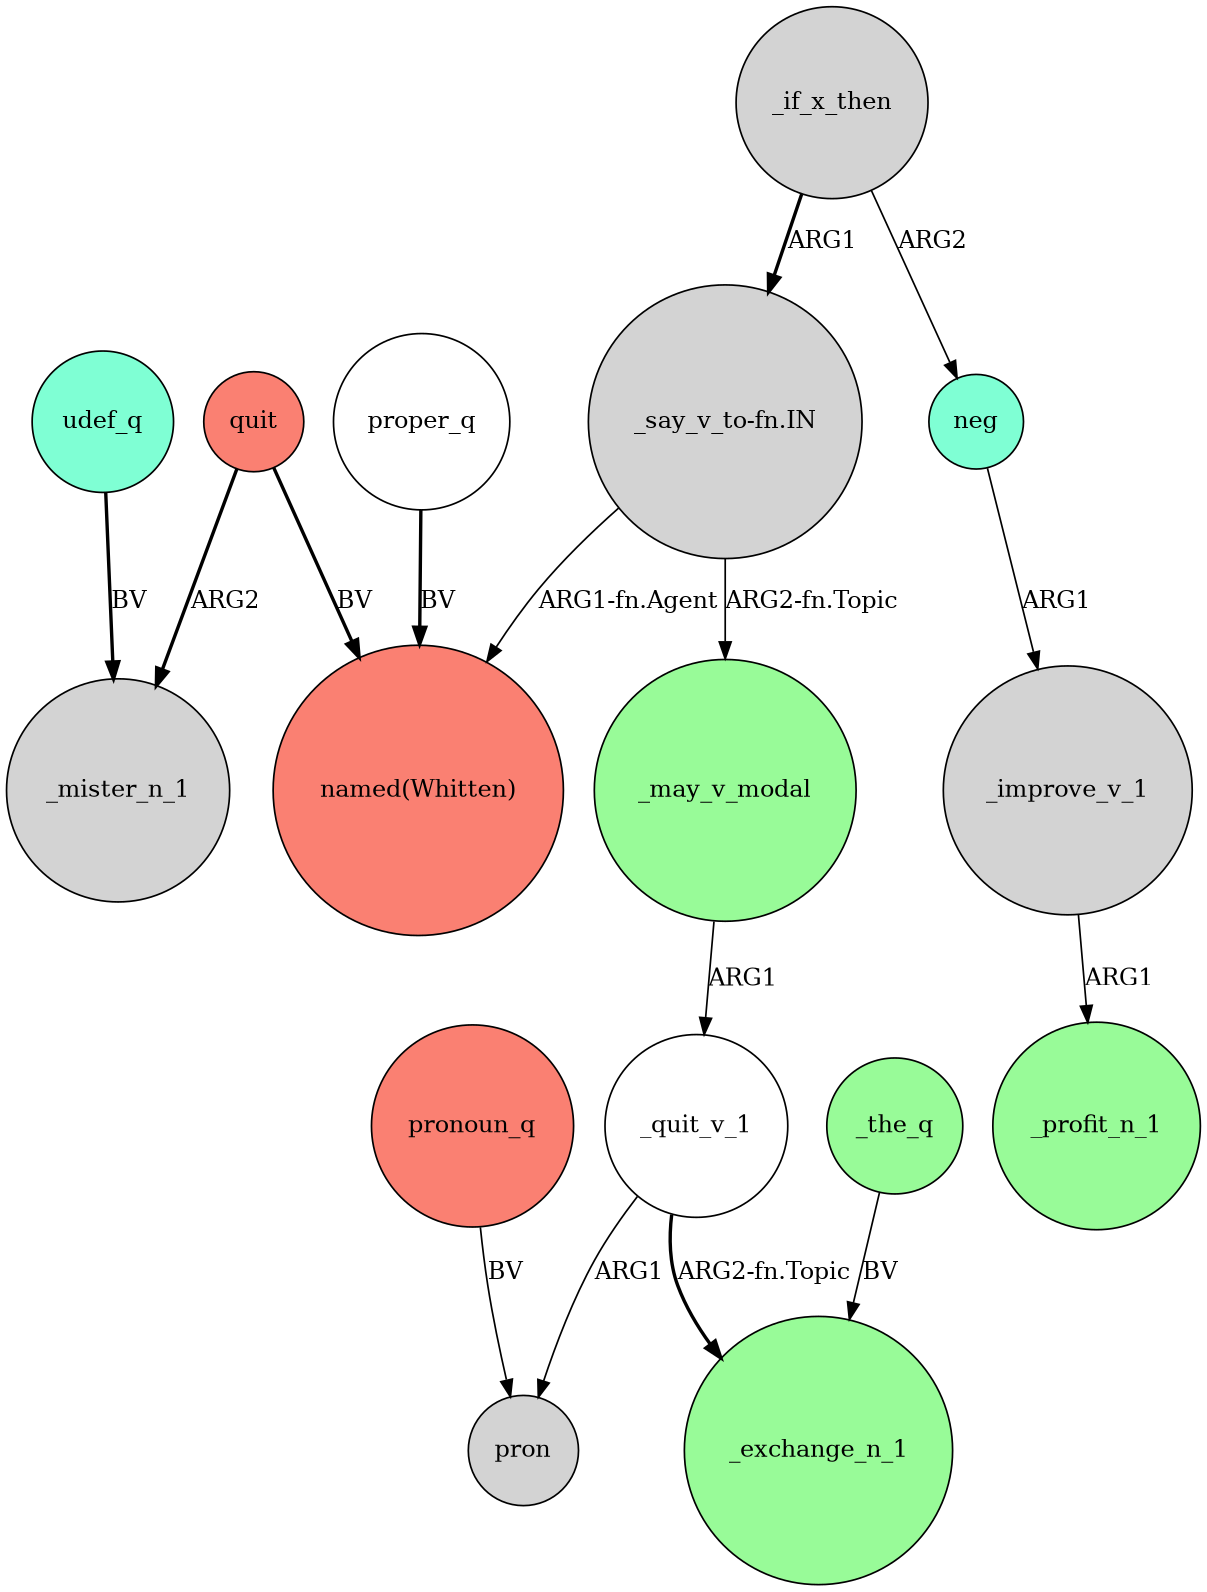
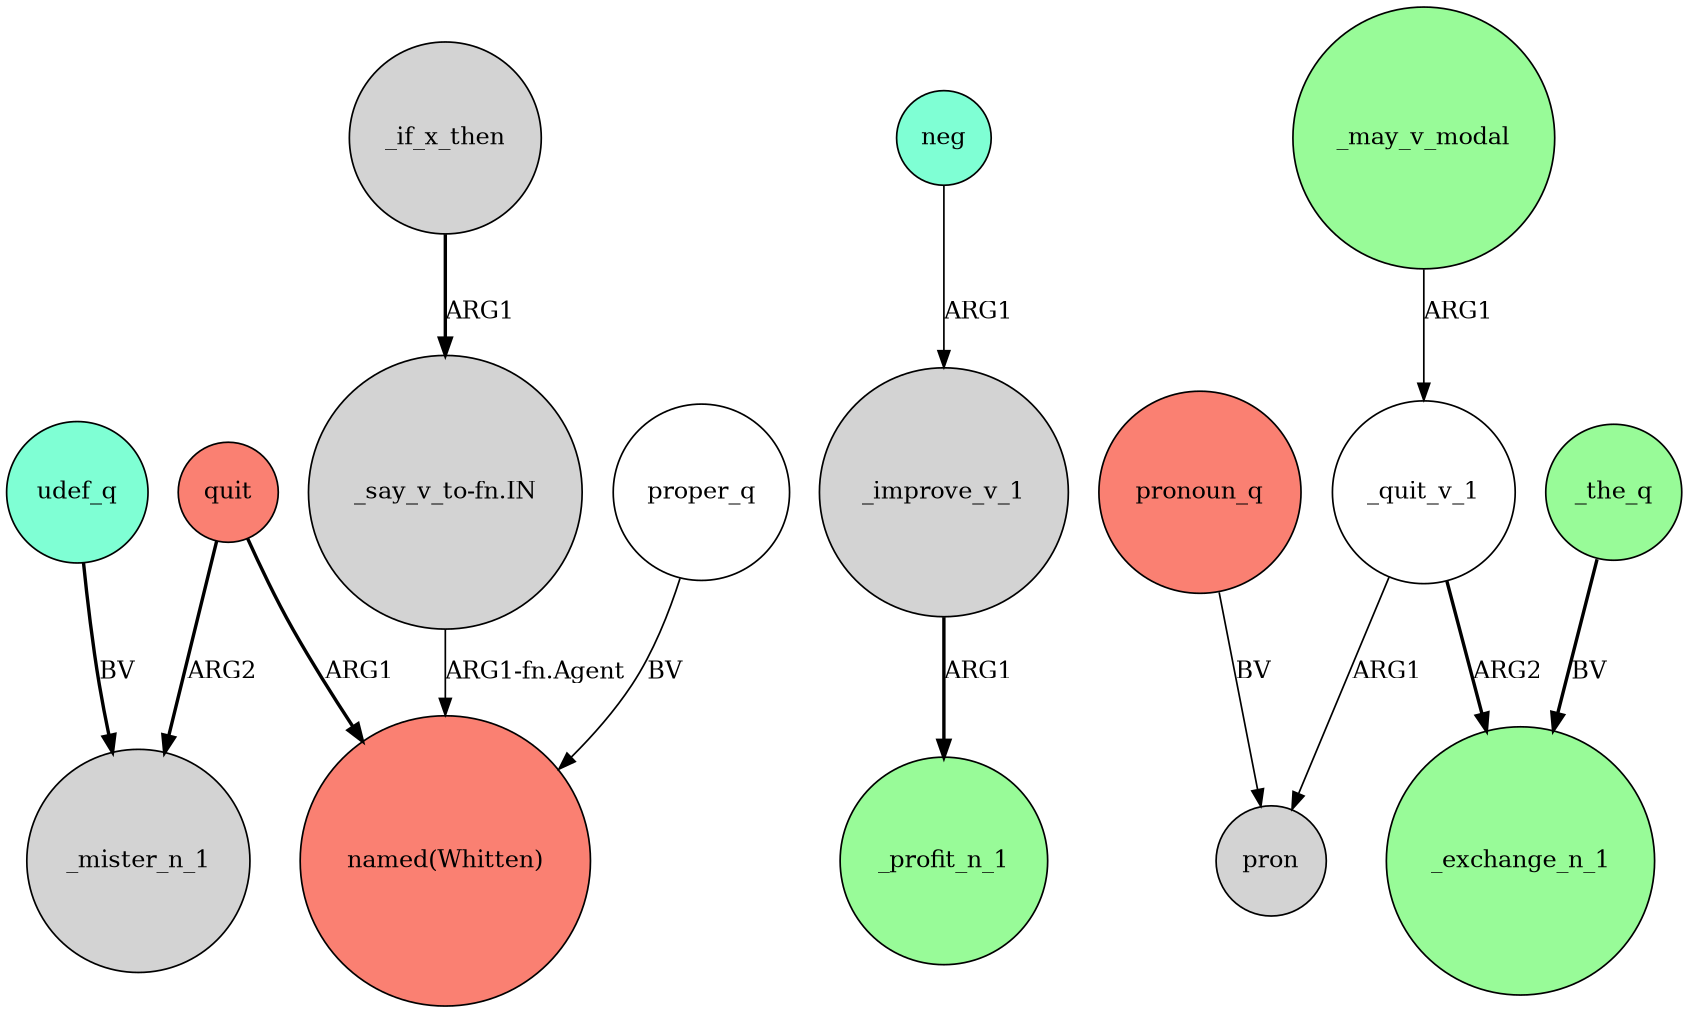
edge "_if_x_then" -> "neg": removed, label "ARG2"
edge "proper_q" -> "named(Whitten)": style bold -> solid
edge "_say_v_to-fn.IN" -> "_may_v_modal": removed, label "ARG2-fn.Topic"
edge "quit" -> "named(Whitten)": label "BV" -> "ARG1"
edge "_improve_v_1" -> "_profit_n_1": style solid -> bold
edge "_the_q" -> "_exchange_n_1": style solid -> bold
edge "_quit_v_1" -> "_exchange_n_1": label "ARG2-fn.Topic" -> "ARG2"
